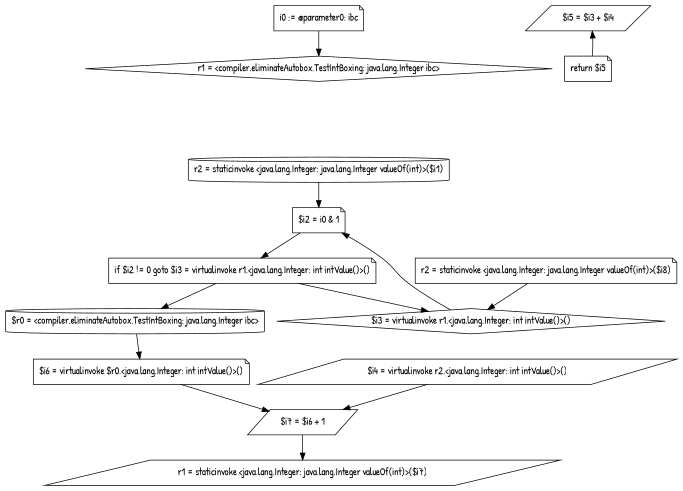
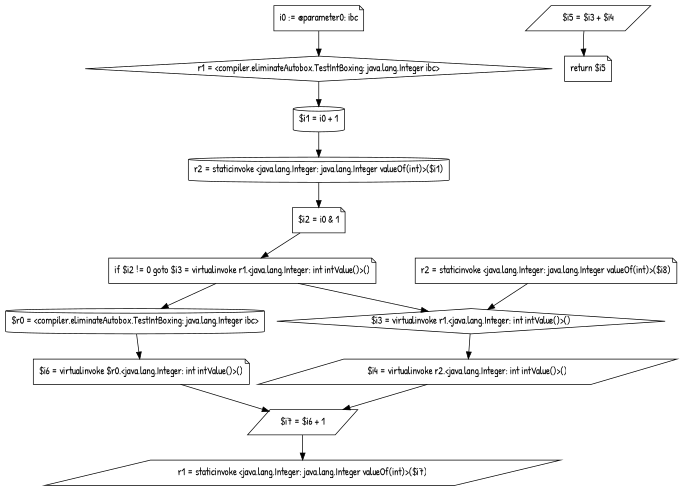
edge "return $i5" -> "$i5 = $i3 + $i4": reversed
node "$i1 = i0 + 1": added
edge "$i3 = virtualinvoke r1.<java.lang.Integer: int intValue()>()" -> "$i2 = i0 & 1": now "$i3 = virtualinvoke r1.<java.lang.Integer: int intValue()>()" -> "$i4 = virtualinvoke r2.<java.lang.Integer: int intValue()>()"
